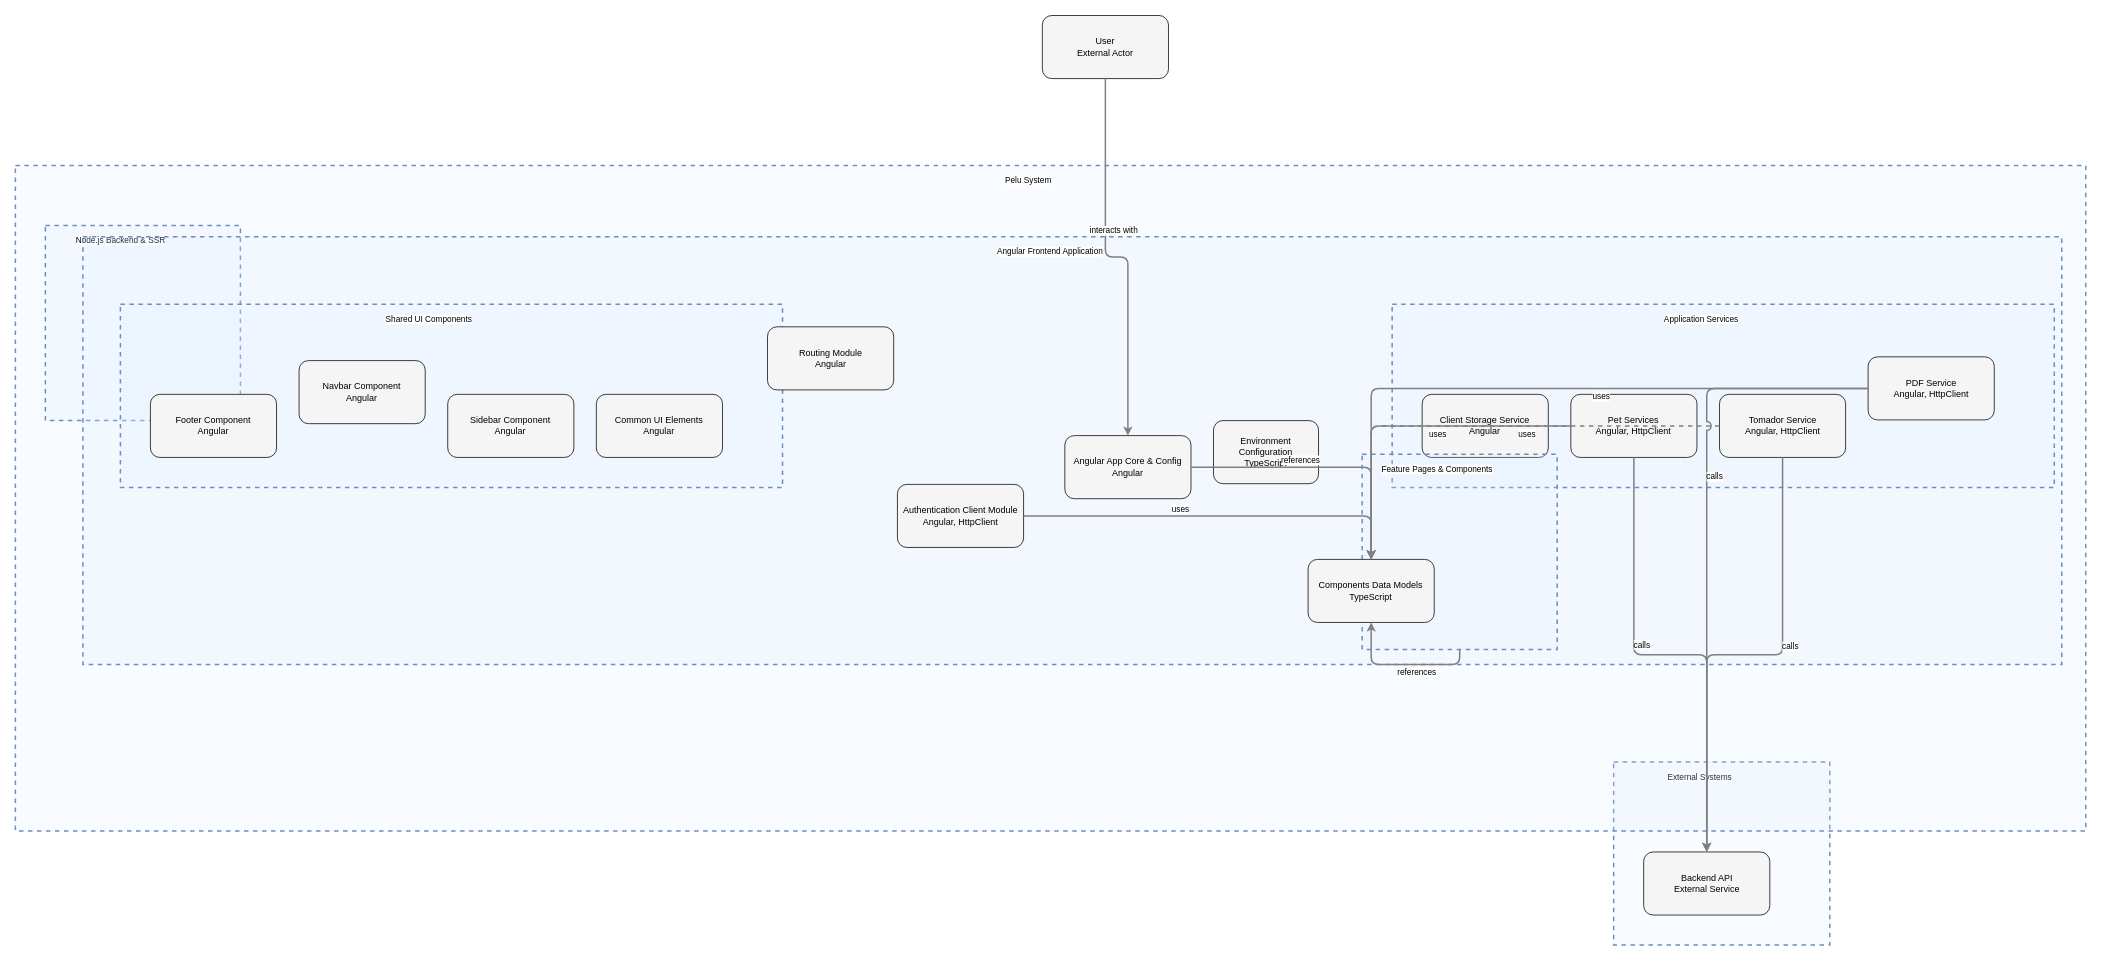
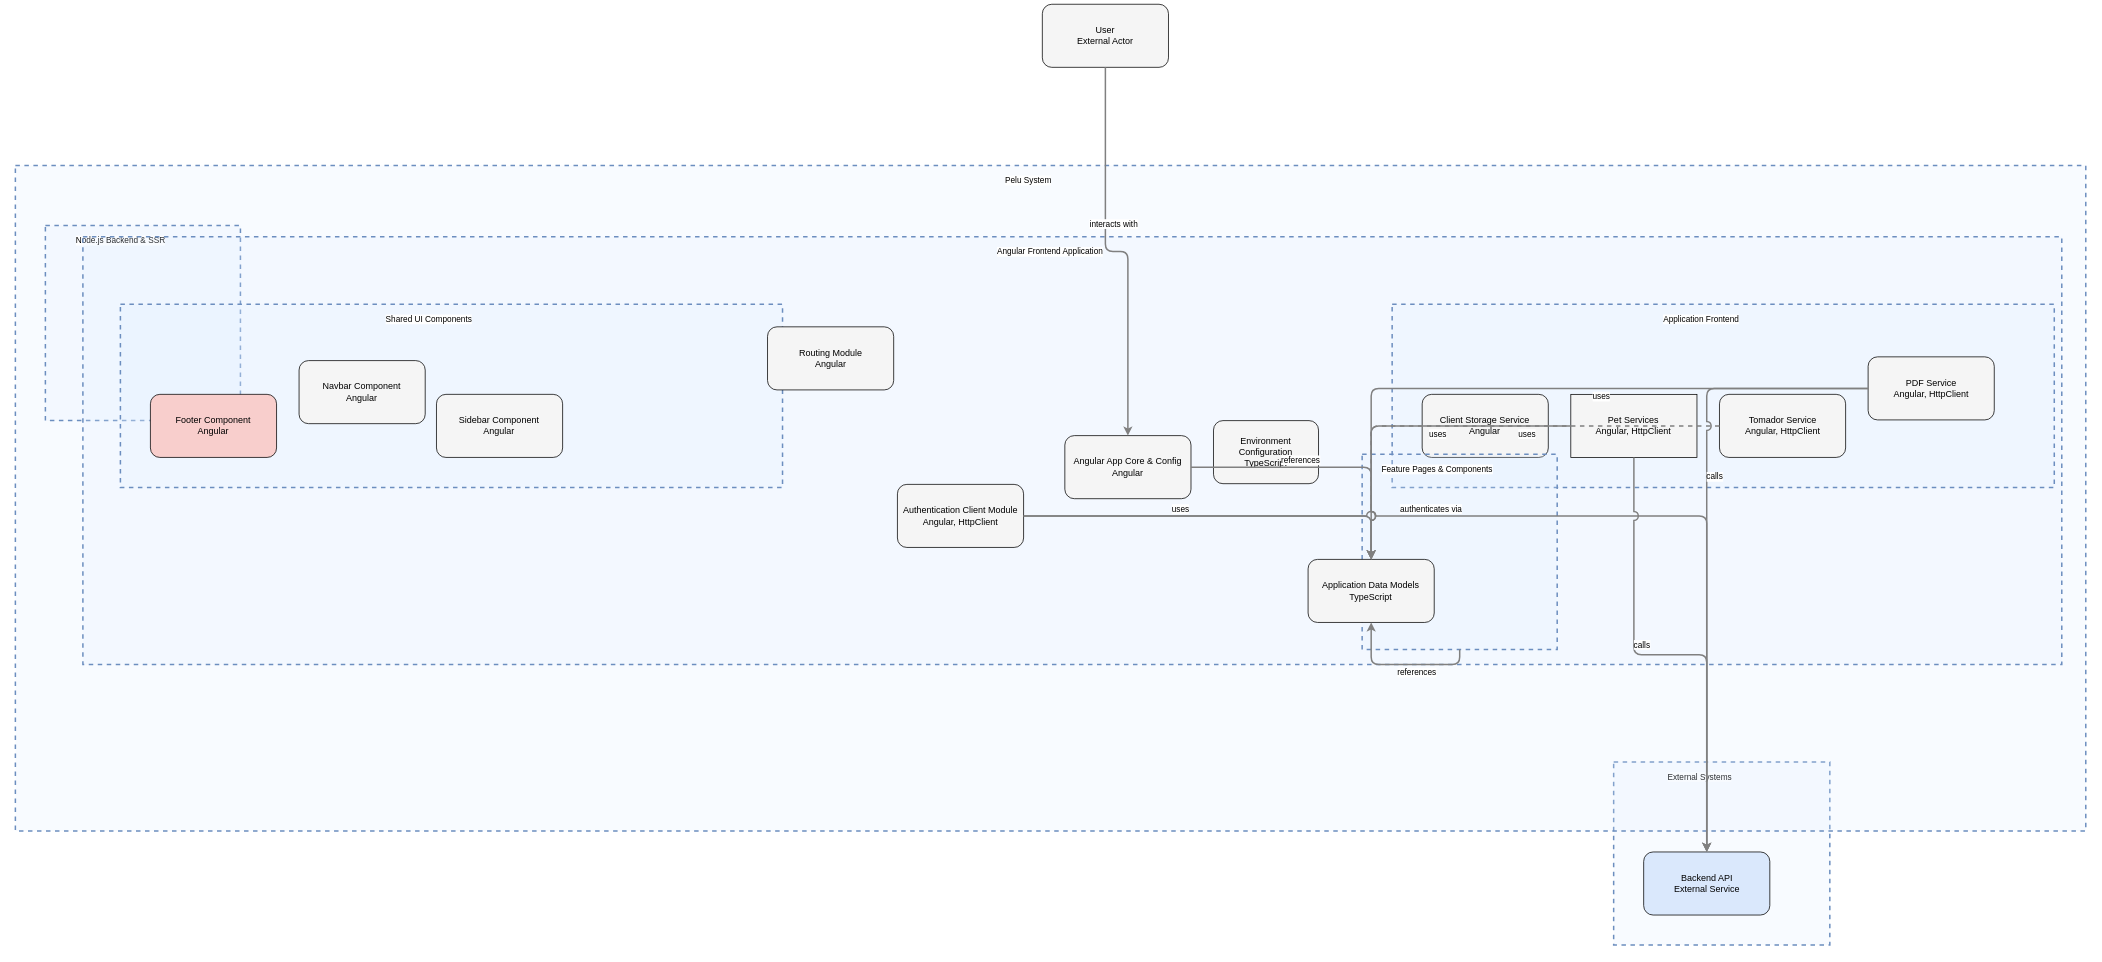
node "User External Actor": moved (1105, 47) -> (1105, 36)
node "Application Services": label "Application Services" -> "Application Frontend"
node "Footer Component Angular": fillcolor #f5f5f5 -> #f8cecc
node "Sidebar Component Angular": moved (511, 426) -> (499, 426)
node "Common UI Elements Angular": removed
node "Pet Services Angular, HttpClient": shape rounded rectangle -> rectangle
edge "Authentication Client Module Angular, HttpClient" -> "Backend API External Service": added, label "authenticates via"
edge "Tomador Service Angular, HttpClient" -> "Backend API External Service": removed, label "calls"
node "Components Data Models TypeScript": label "Components Data Models TypeScript" -> "Application Data Models TypeScript"
node "Backend API External Service": fillcolor #f5f5f5 -> #dae8fc
